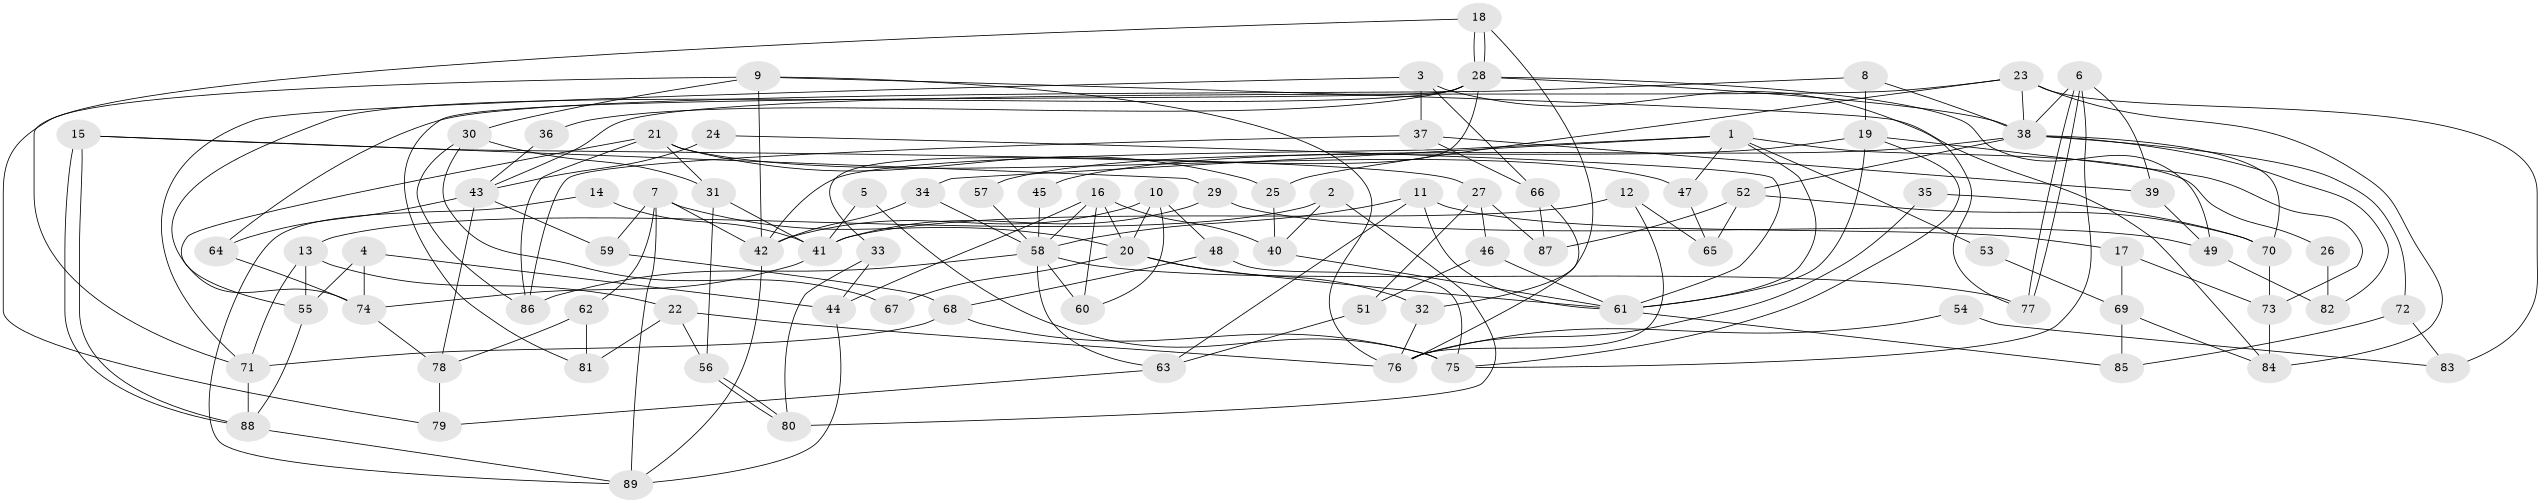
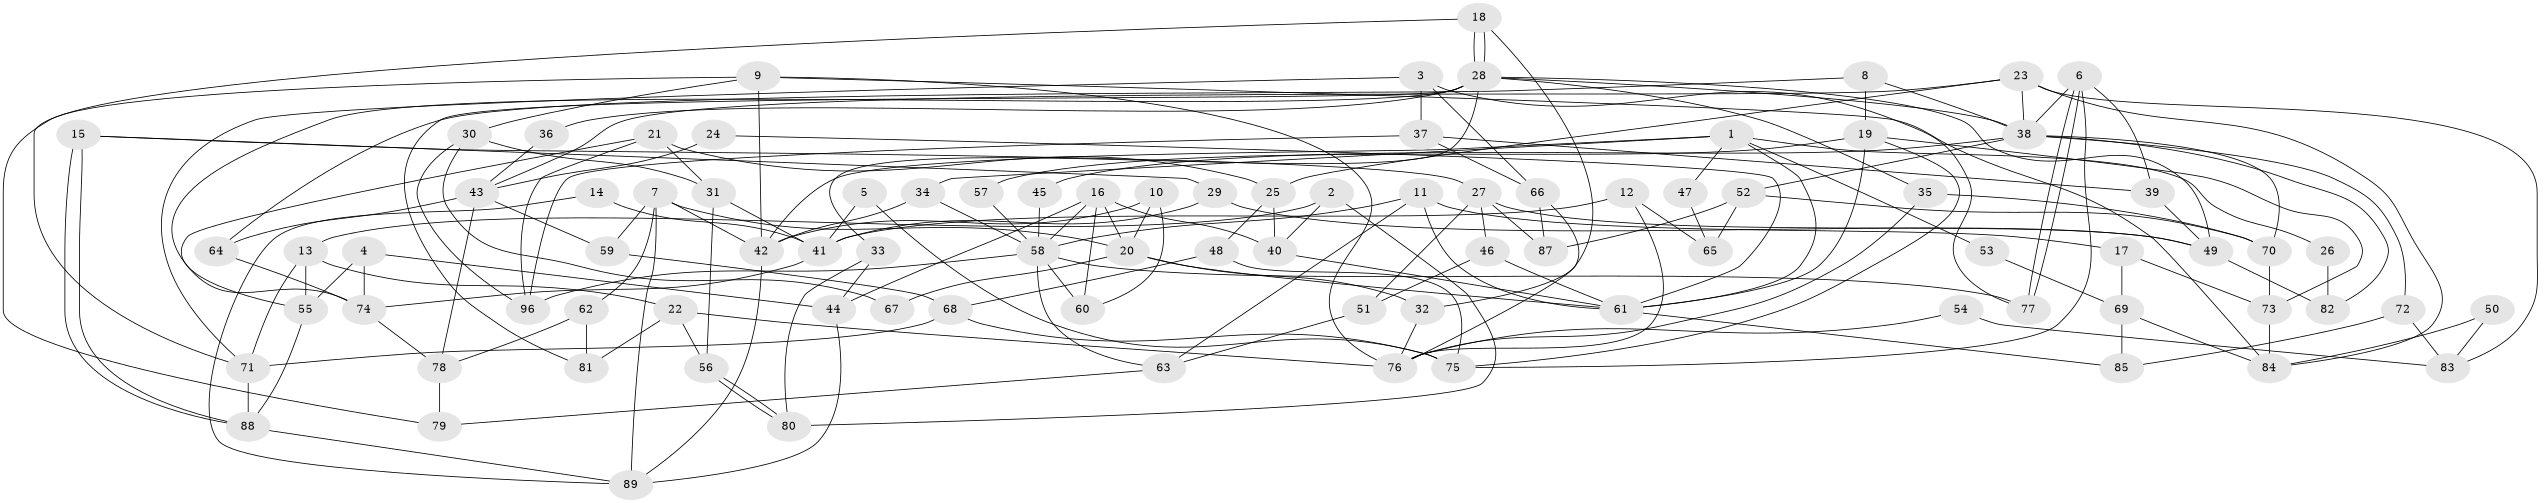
edge "28" -- "35": added
edge "21" -- "47": removed
edge "27" -- "49": added
edge "10" -- "48": now "25" -- "48"
node "86": label "86" -> "96"
node "50": added
